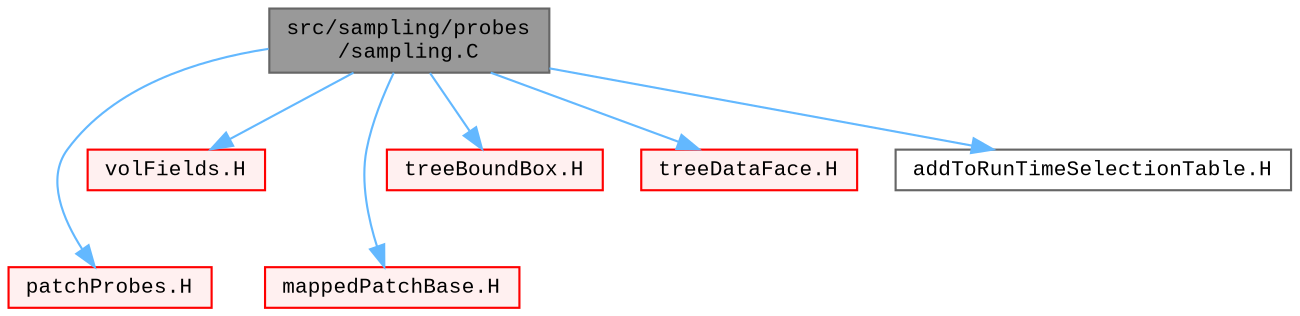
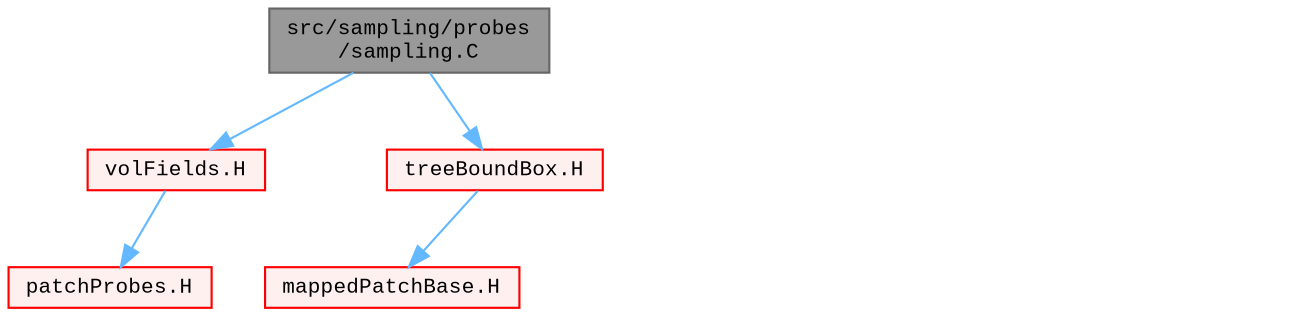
edge "src/sampling/probes /sampling.C" -> "patchProbes.H": now "volFields.H" -> "patchProbes.H"
edge "src/sampling/probes /sampling.C" -> "mappedPatchBase.H": now "treeBoundBox.H" -> "mappedPatchBase.H"
node "treeDataFace.H": removed
node "addToRunTimeSelectionTable.H": removed
